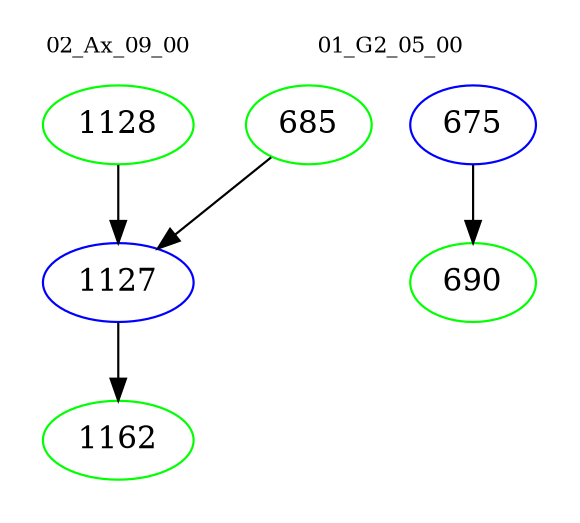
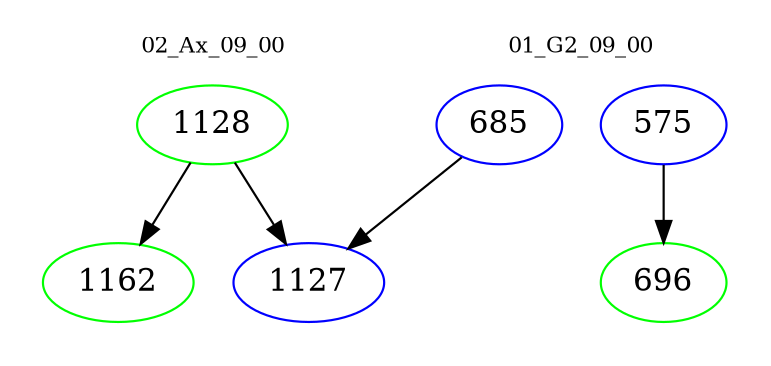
cluster "01_G2_05_00": label "01_G2_05_00" -> "01_G2_09_00"
node "685": color green -> blue
node "675": label "675" -> "575"
node "690": label "690" -> "696"
edge "1127" -> "1162": now "1128" -> "1162"
